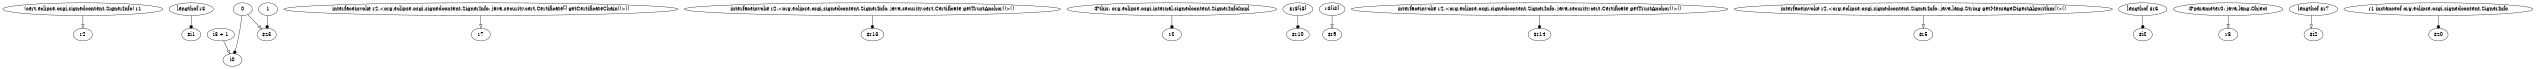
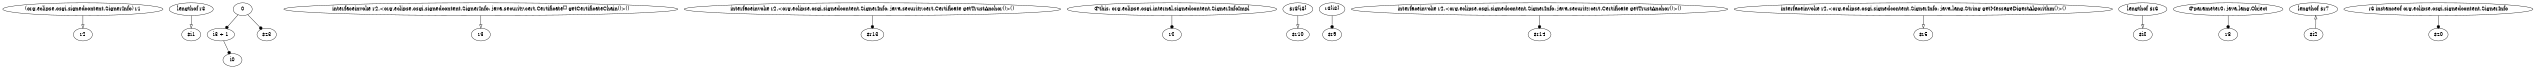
node "(cert.eclipse.osgi.signedcontent.SignerInfo) r1": label "(cert.eclipse.osgi.signedcontent.SignerInfo) r1" -> "(org.eclipse.osgi.signedcontent.SignerInfo) r1"
node "1": removed
node "r1 instanceof org.eclipse.osgi.signedcontent.SignerInfo": label "r1 instanceof org.eclipse.osgi.signedcontent.SignerInfo" -> "r6 instanceof org.eclipse.osgi.signedcontent.SignerInfo"
edge "lengthof r3" -> "$i1": arrowhead dot -> onormal
edge "$r8[i3]" -> "$r10": arrowhead dot -> onormal
edge "r3[i3]" -> "$r9": arrowhead onormal -> dot
edge "lengthof $r6" -> "$i0": arrowhead dot -> onormal
edge "@parameter0: java.lang.Object" -> "r8": arrowhead onormal -> dot
edge "lengthof $r7" -> "$i2": reversed
edge "0" -> "$z3": arrowhead onormal -> dot
edge "0" -> "i0": now "0" -> "i3 + 1"
node "r7": label "r7" -> "r3"
edge "i3 + 1" -> "i0": arrowhead onormal -> dot
